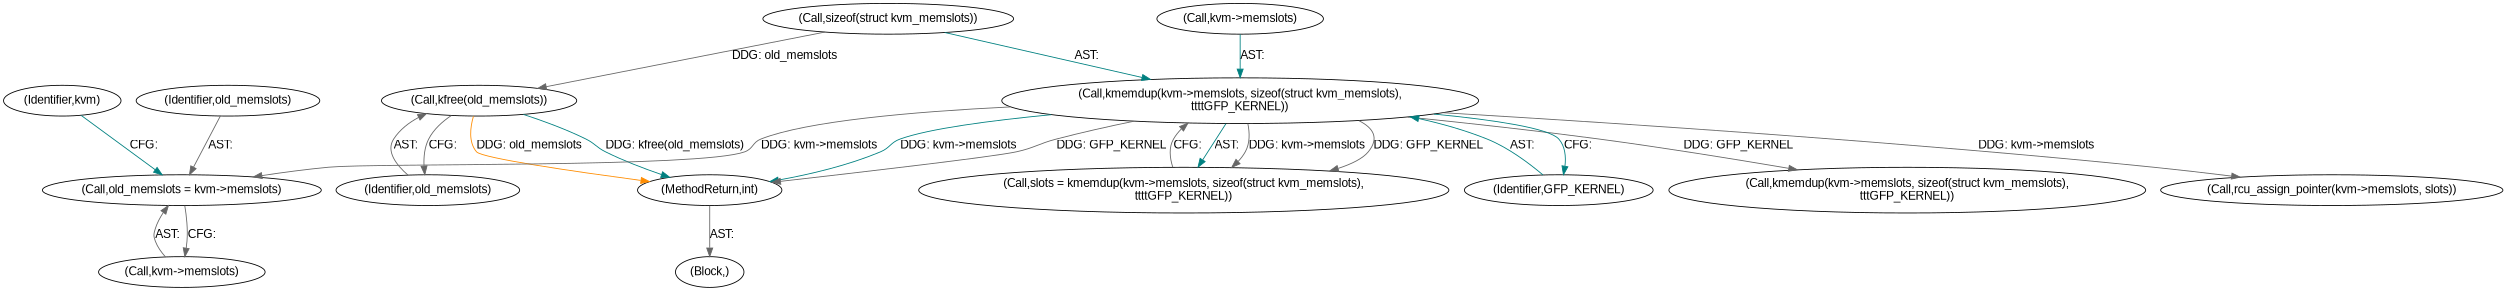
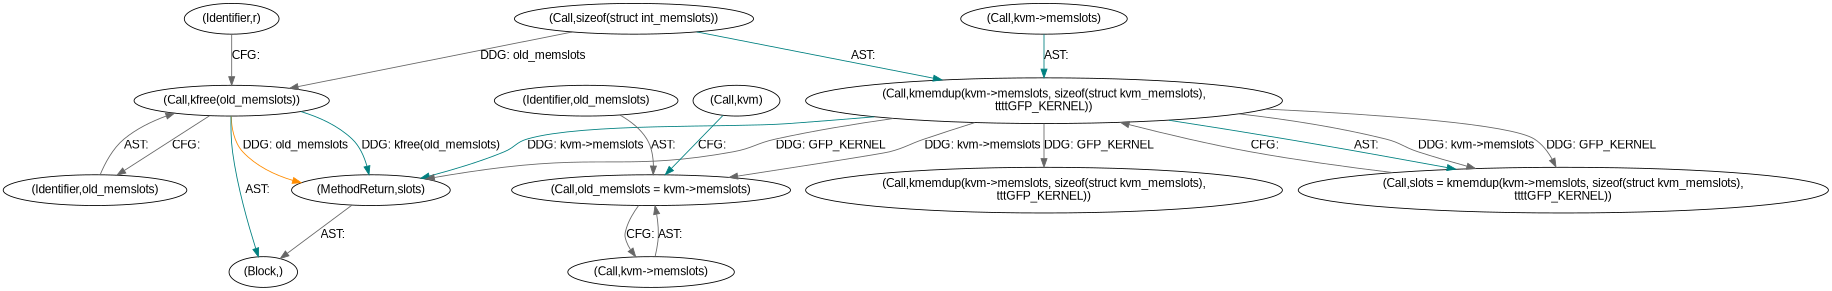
node "(Identifier,r)": added
node "(Call,sizeof(struct kvm_memslots))": label "(Call,sizeof(struct kvm_memslots))" -> "(Call,sizeof(struct int_memslots))"
node "(Identifier,kvm)": label "(Identifier,kvm)" -> "(Call,kvm)"
edge "(Call,kfree(old_memslots))" -> "(Block,)": added, label "AST:"
node "(MethodReturn,int)": label "(MethodReturn,int)" -> "(MethodReturn,slots)"
node "(Identifier,GFP_KERNEL)": removed
node "(Call,rcu_assign_pointer(kvm->memslots, slots))": removed
